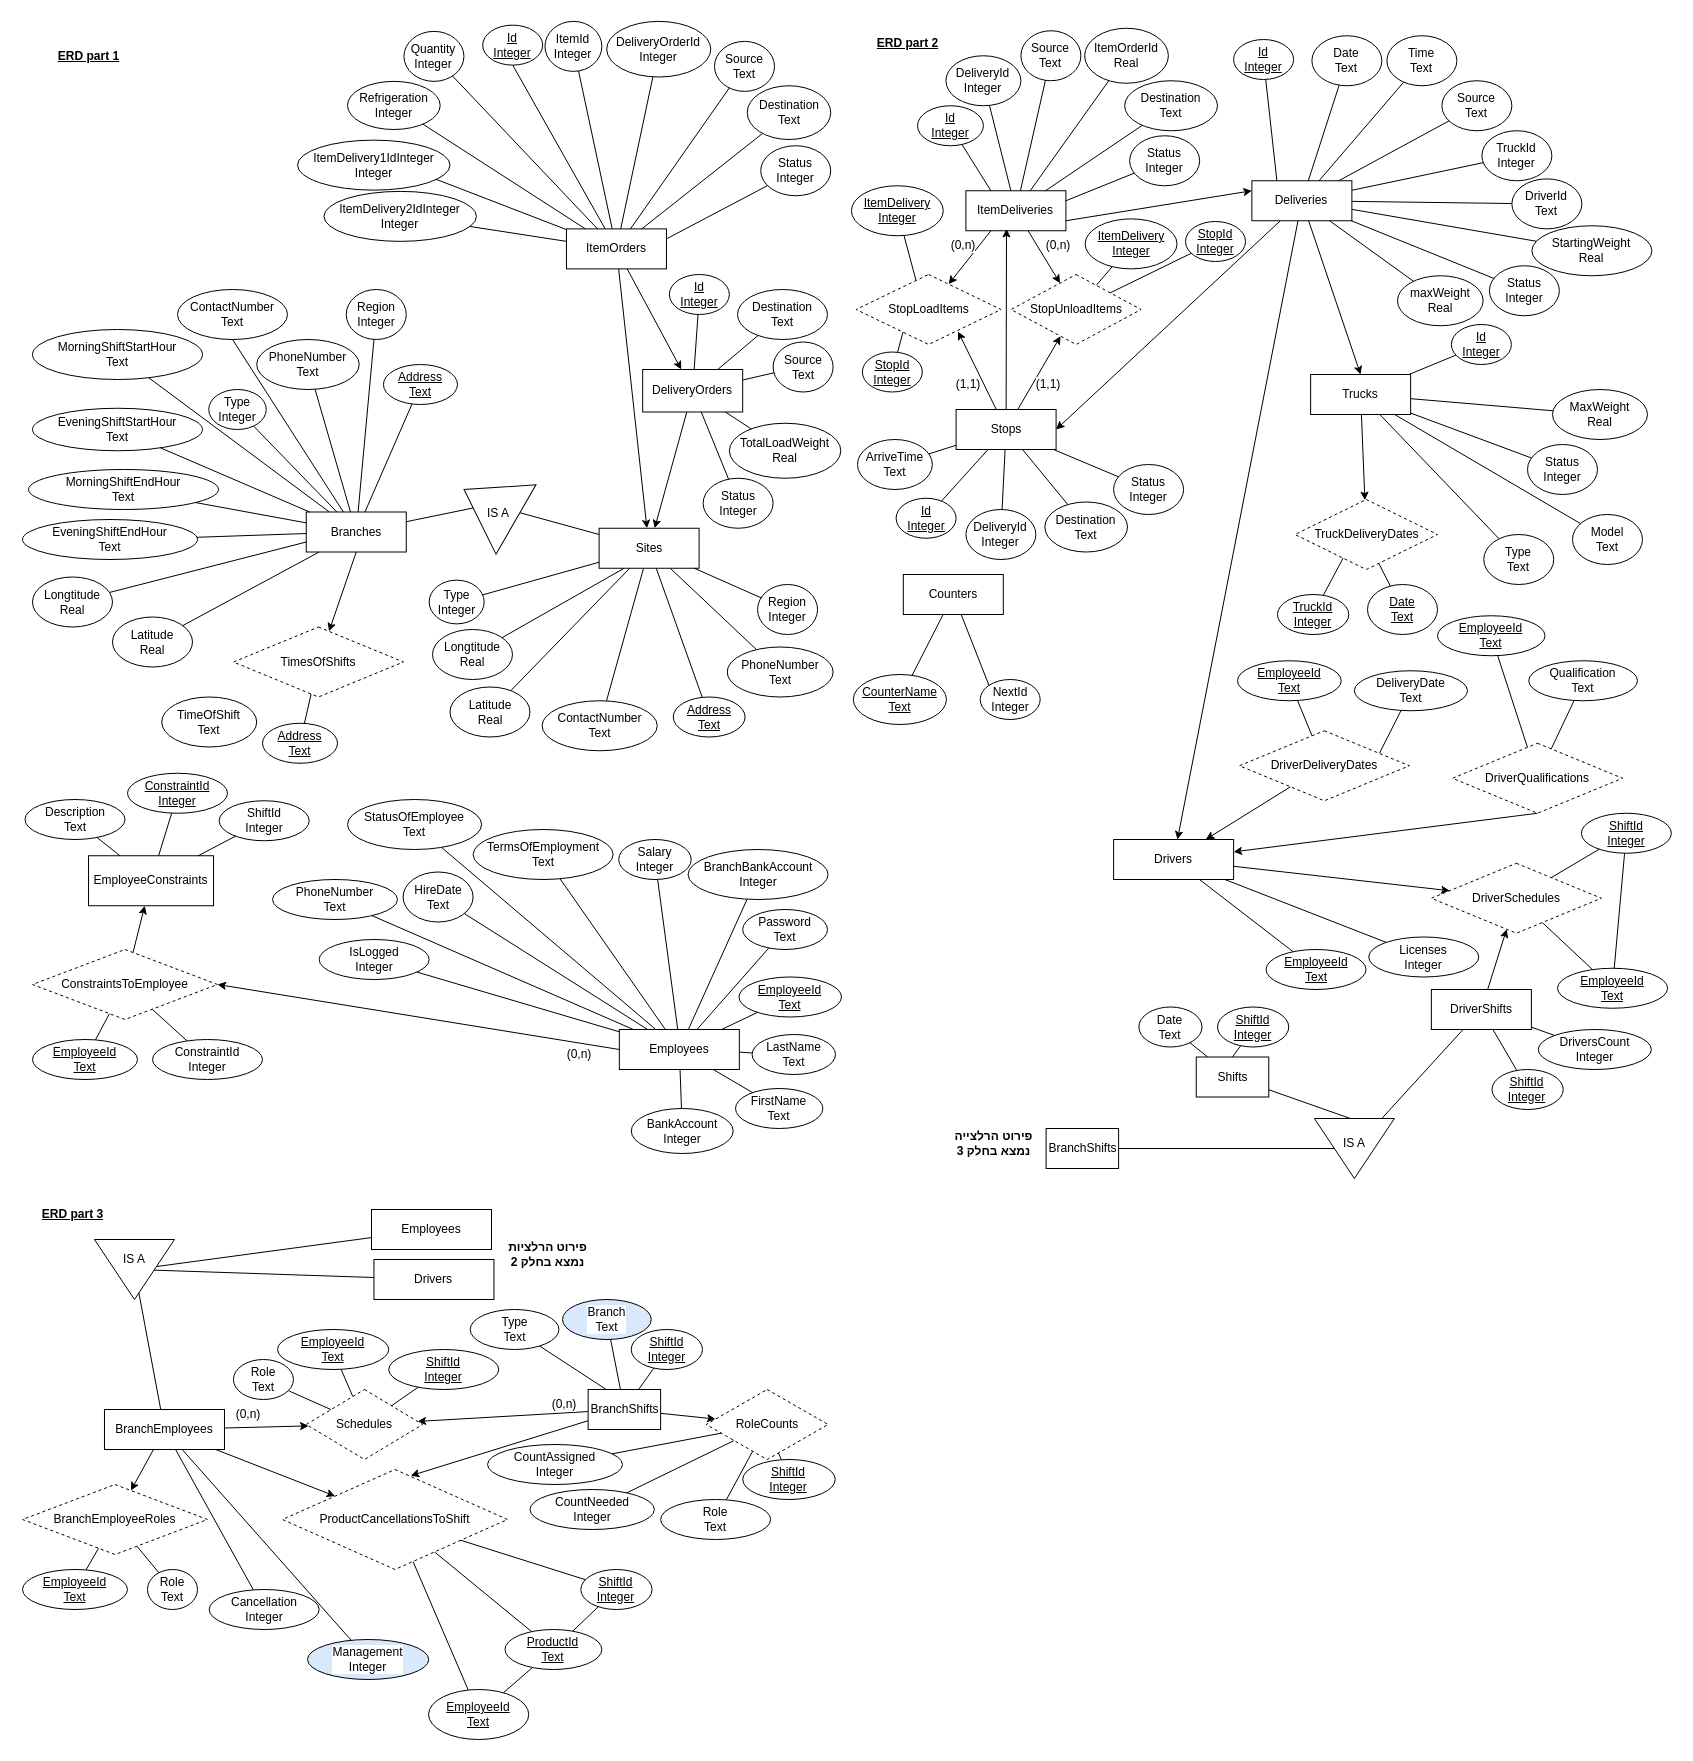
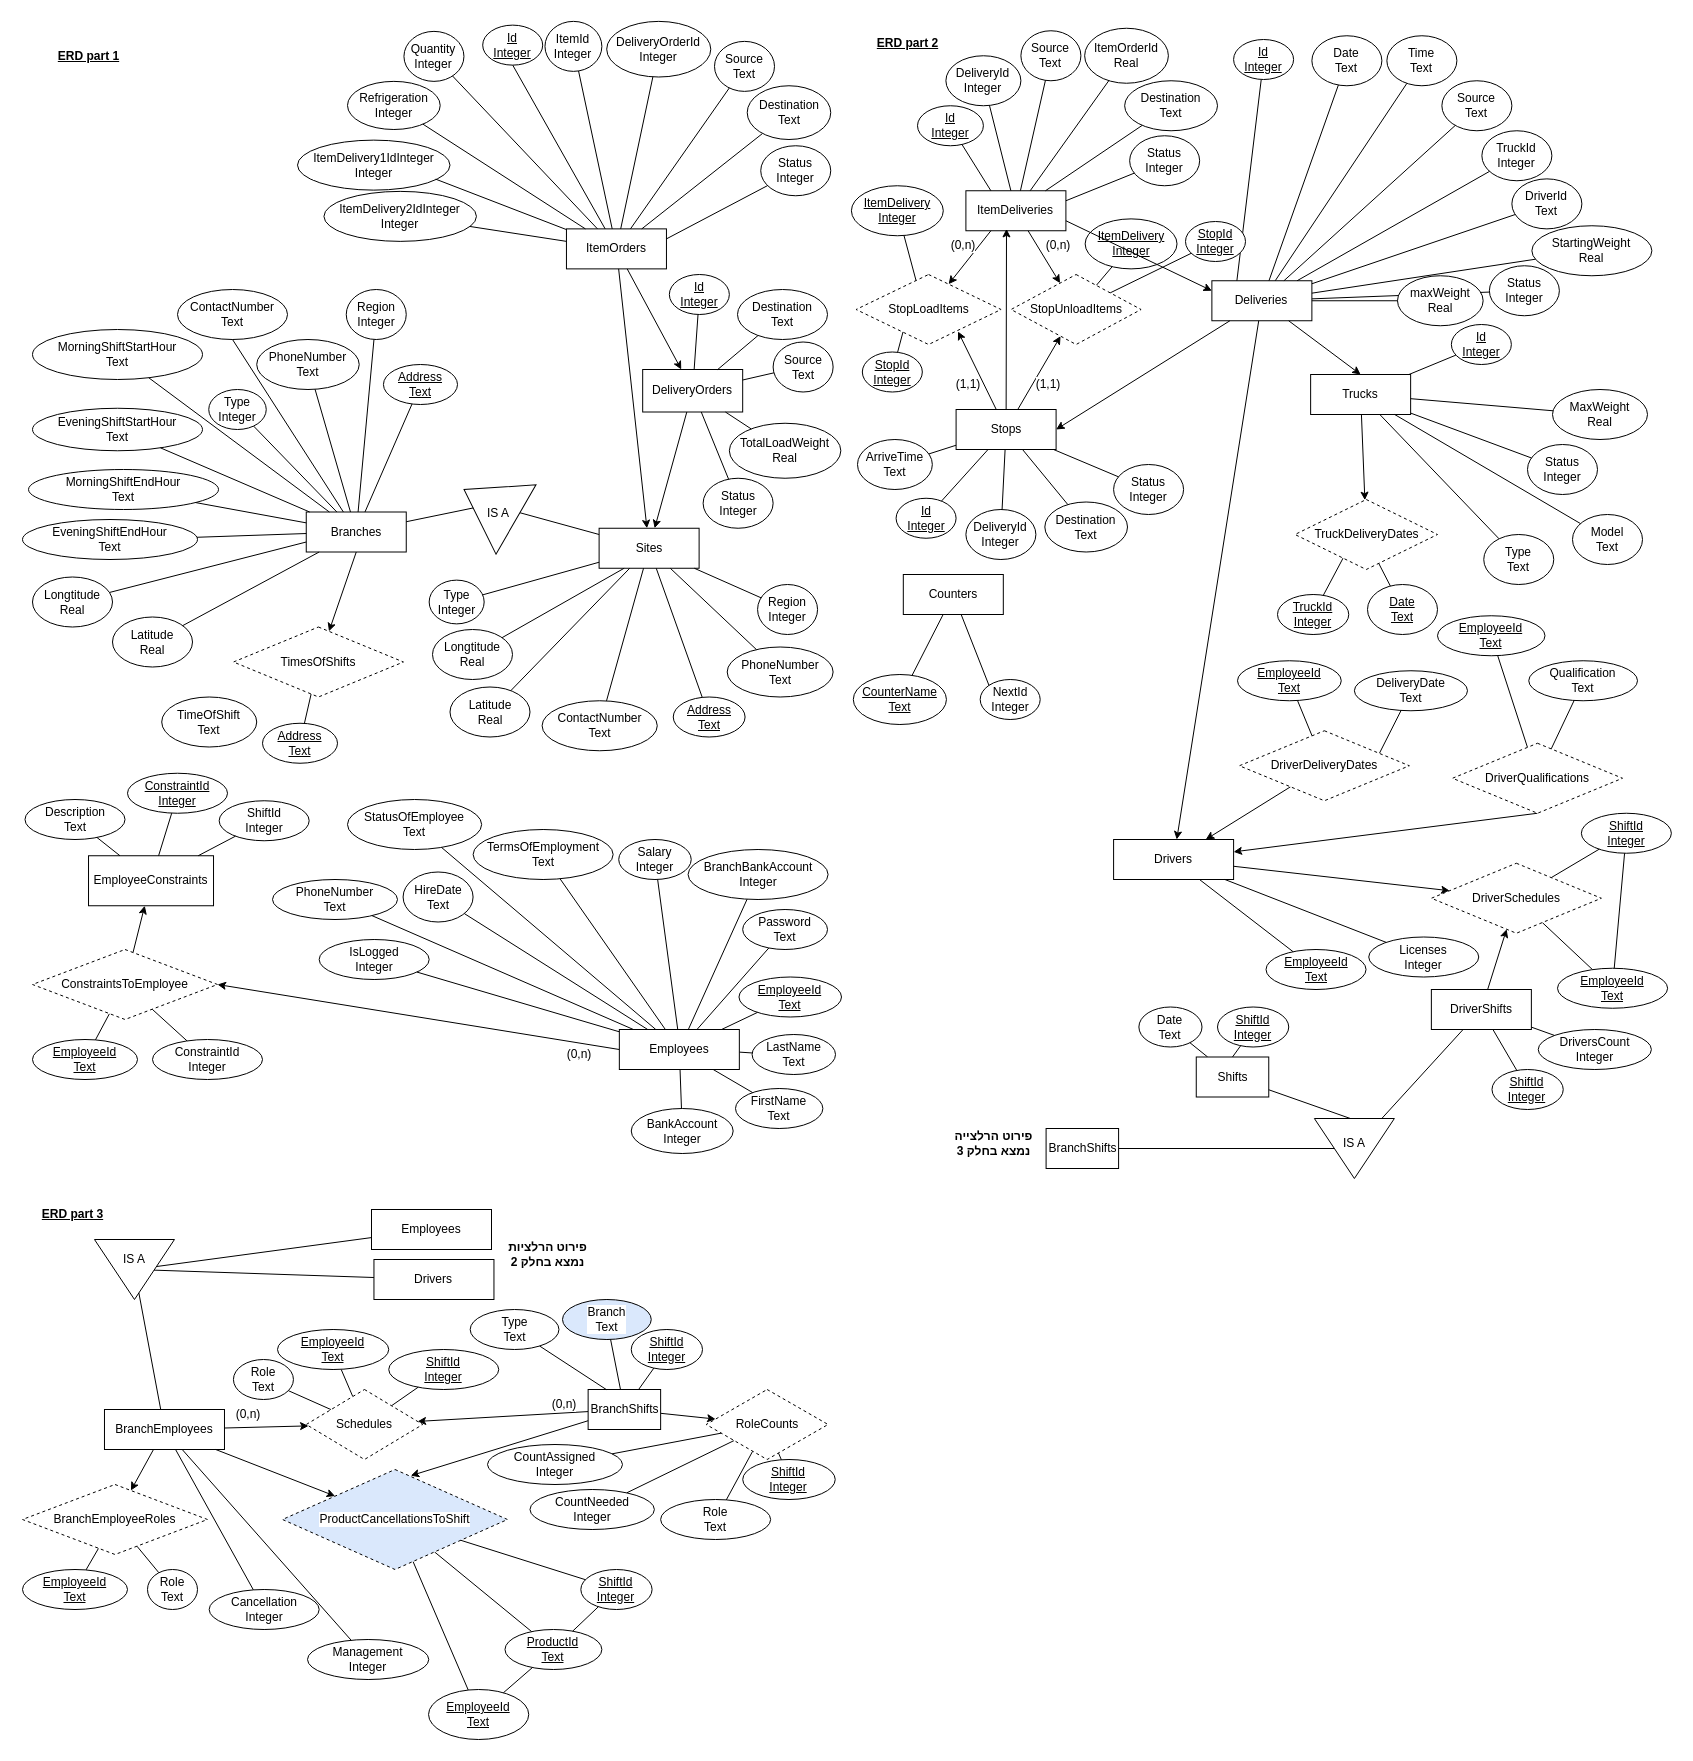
node "Deliveries": moved (1302, 201) -> (1262, 301)
node "ProductCancellationsToShift": fillcolor #ffffff -> #dae8fc
node "Management Integer": fillcolor #dae8fc -> #ffffff
